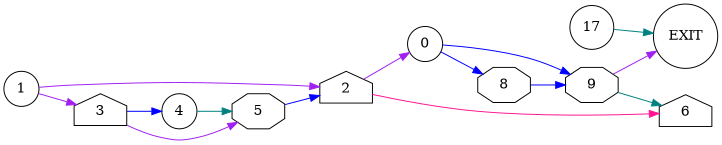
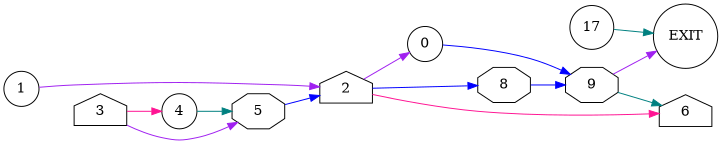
edge "0" -> "8": now "2" -> "8"
edge "1" -> "3": removed
edge "3" -> "4": color blue -> deeppink
